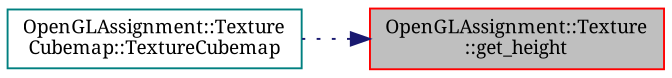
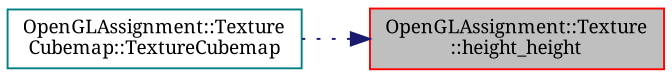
node "OpenGLAssignment::Texture ::get_height": label "OpenGLAssignment::Texture ::get_height" -> "OpenGLAssignment::Texture ::height_height"
